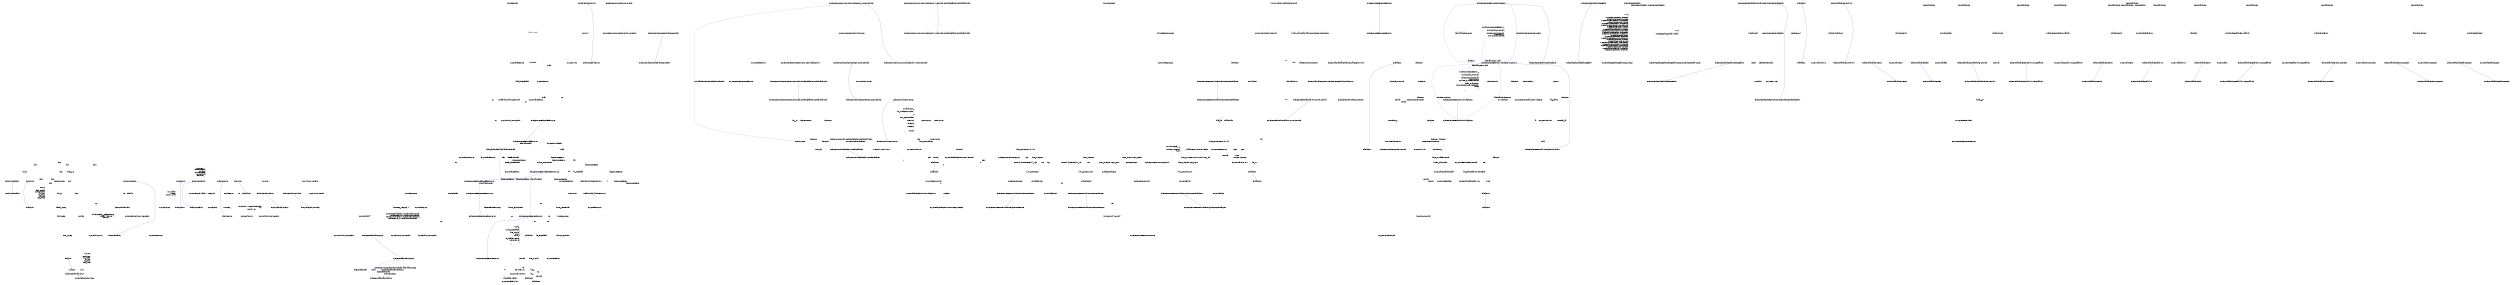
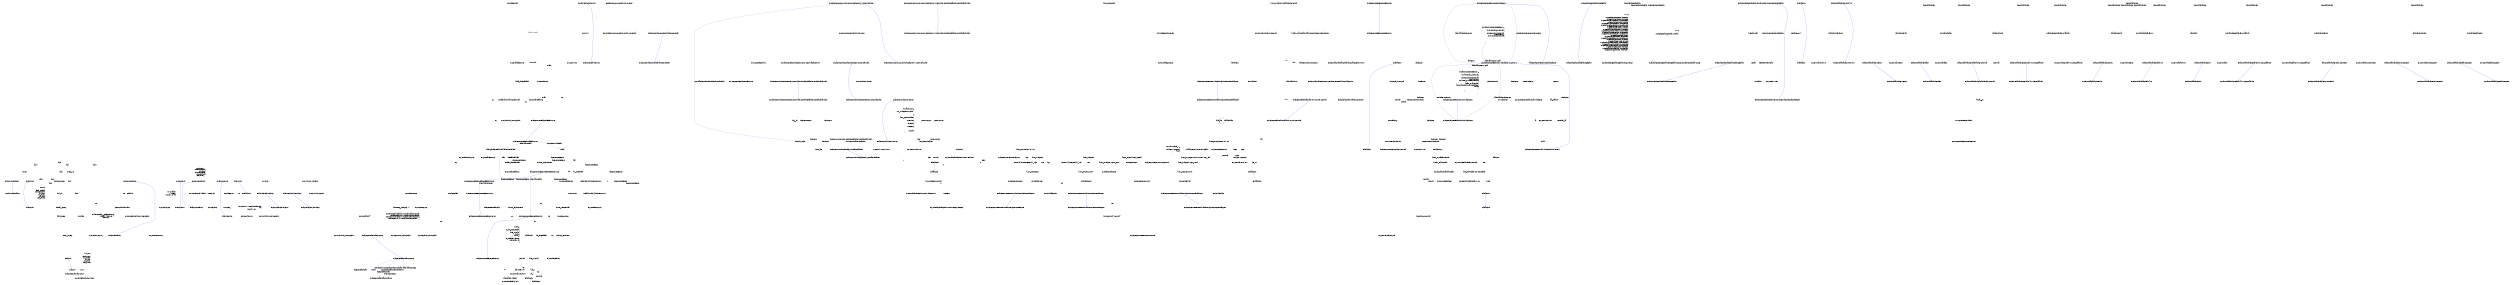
edge "Nancy.IO.UnclosableStreamWrapper" -> "return this.baseStream.Read(buffer, offset, count);": label "Nancy.IO.InternalConfiguration" -> "Nancy.IO.UnclosableStreamWrapper"
node "InitializeGenericFileResonse(filePath, contentType)": label "InitializeGenericFileResonse(filePath, contentType)" -> "InitializeGenericFileResonse(filePath, operator)"
edge "string" -> "var file = File.OpenRead(filePath)": now "string" -> "Entry System.IO.File.OpenRead(string)"
